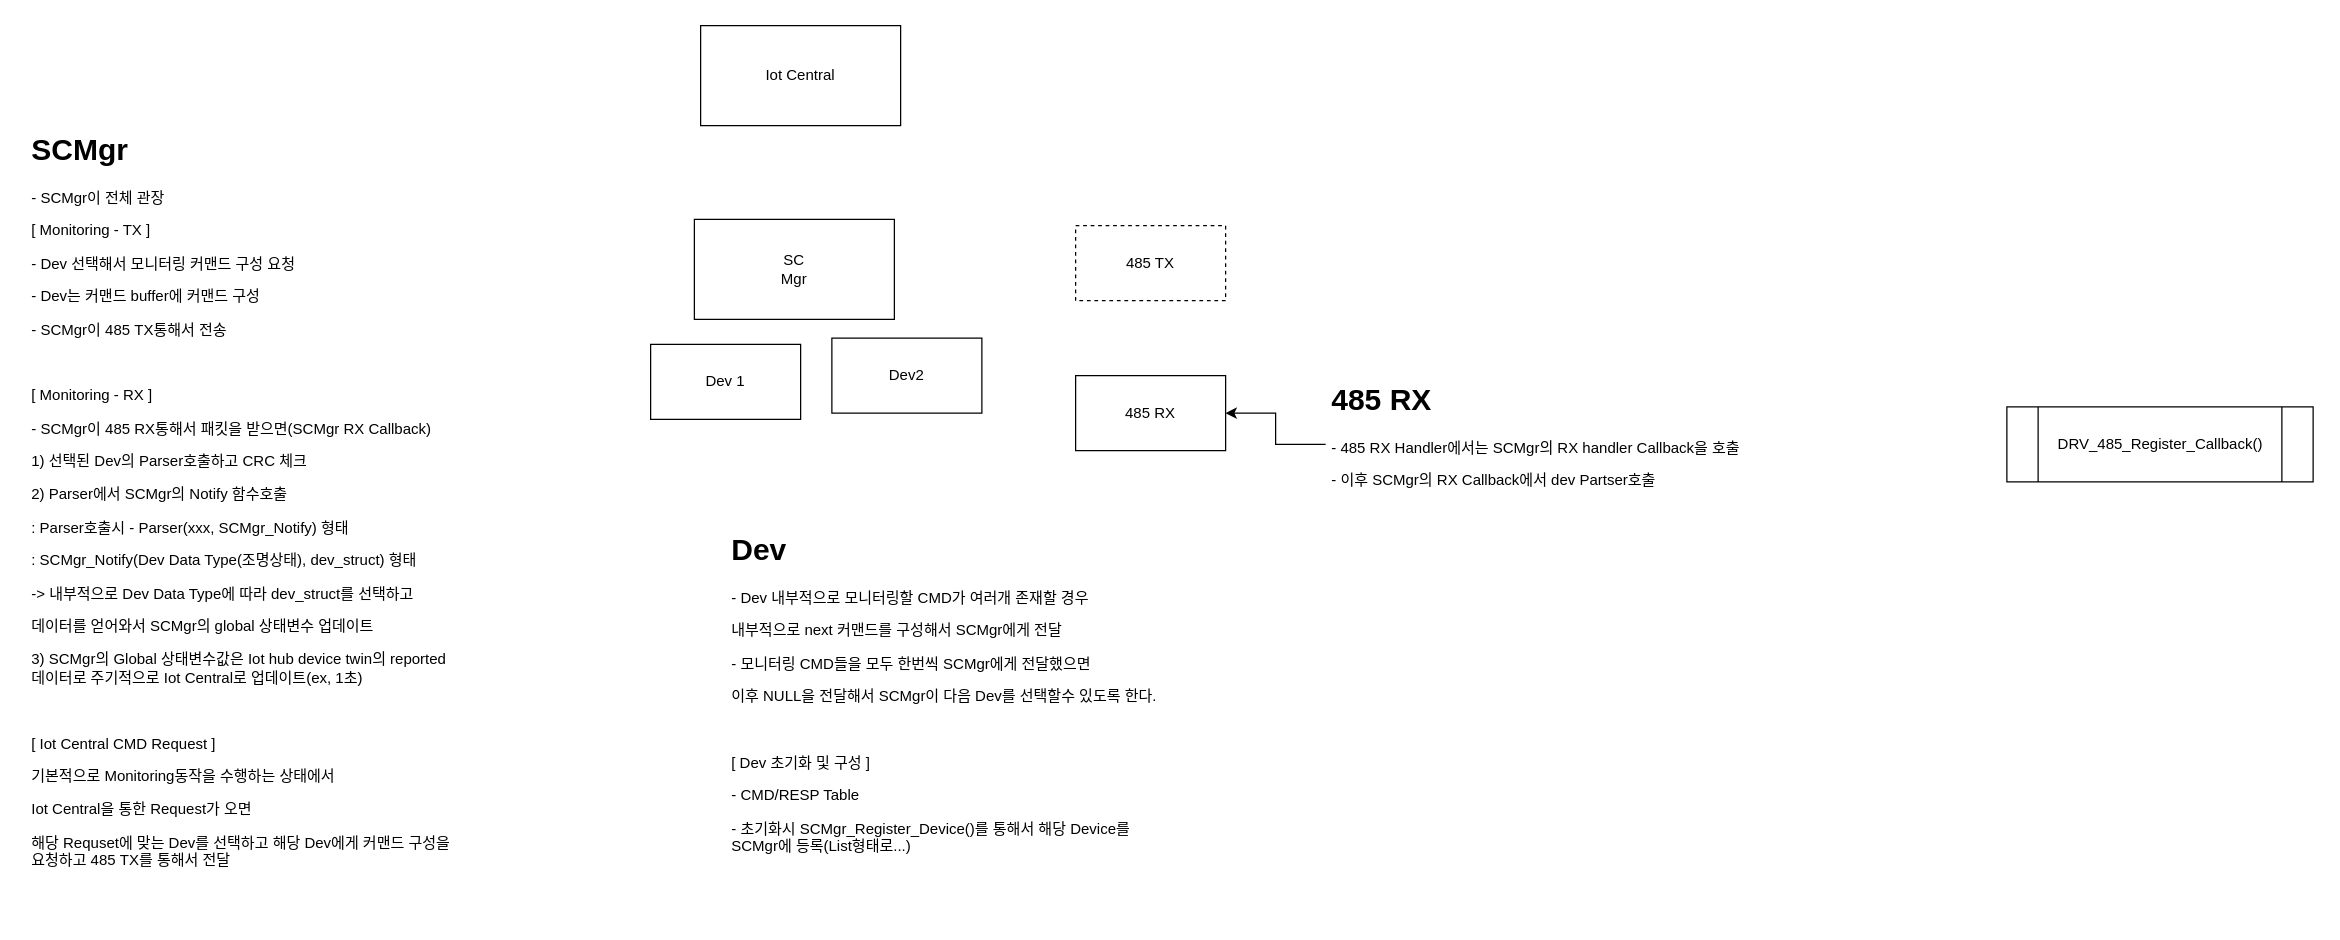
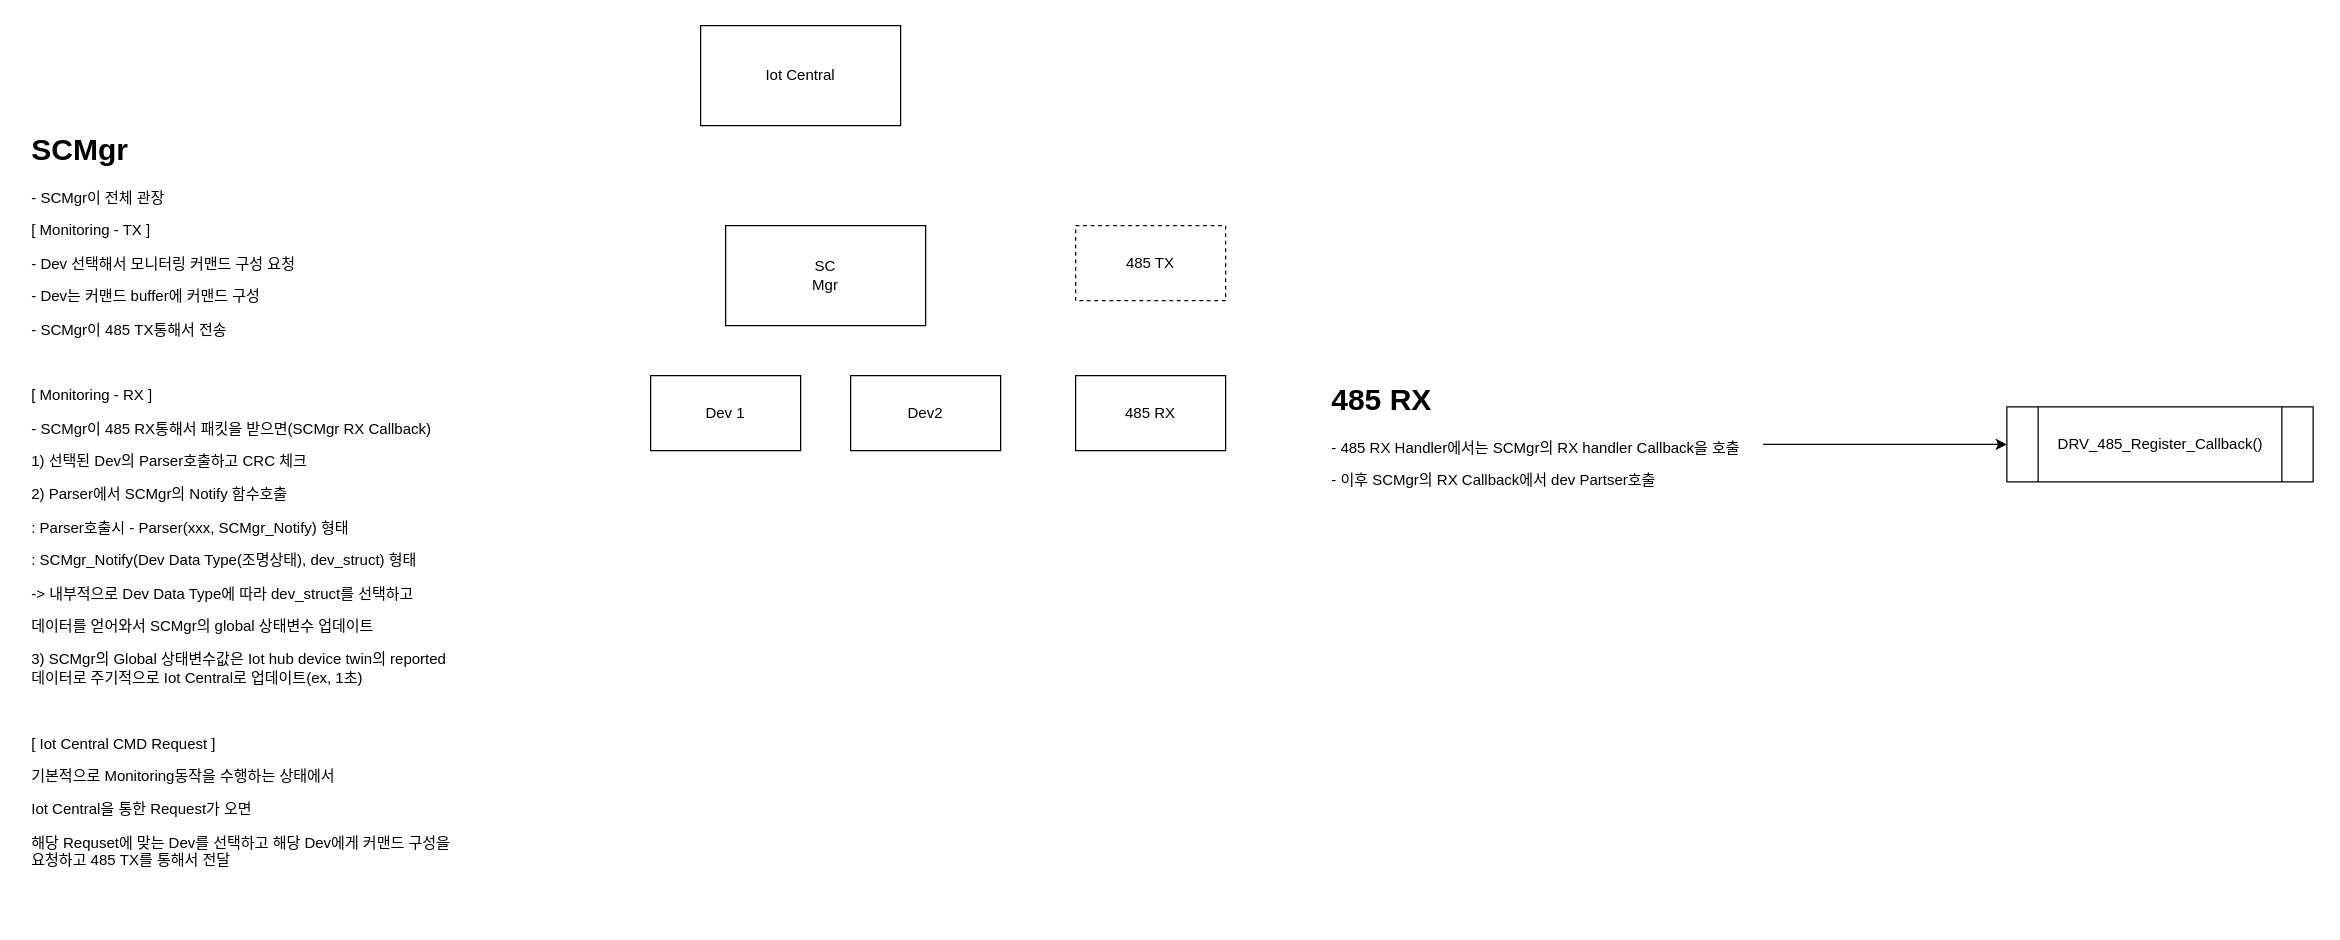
node "SC Mgr": moved (794, 269) -> (826, 276)
node "Dev2": moved (907, 376) -> (926, 413)
node "Dev 1": moved (726, 382) -> (726, 413)
edge "485 RX- 485 RX Handler에서는 SCMgr의 RX handler Callback을 호출 - 이후 SCMgr의 RX Callback에서 dev Partser호출" -> "485 RX": now "485 RX- 485 RX Handler에서는 SCMgr의 RX handler Callback을 호출 - 이후 SCMgr의 RX Callback에서 dev Partser호출" -> "DRV_485_Register_Callback()"
node "Dev- Dev 내부적으로 모니터링할 CMD가 여러개 존재할 경우 내부적으로 next 커맨드를 구성해서 SCMgr에게 전달 - 모니터링 CMD들을 모두 한번씩 SCMgr에게 전달했으면 이후 NULL을 전달해서 SCMgr이 다음 Dev를 선택할수 있도록 한다. [ Dev 초기화 및 구성 ] - CMD/RESP Table - 초기화시 SCMgr_Register_Device()를 통해서 해당 Device를 SCMgr에 등록(List형태로...)": removed
